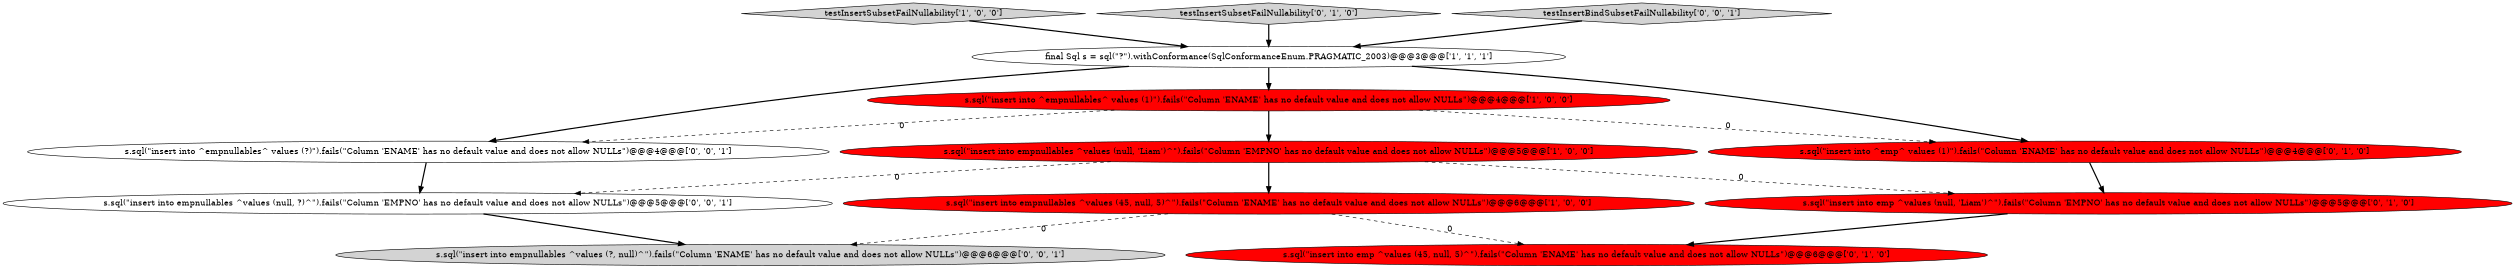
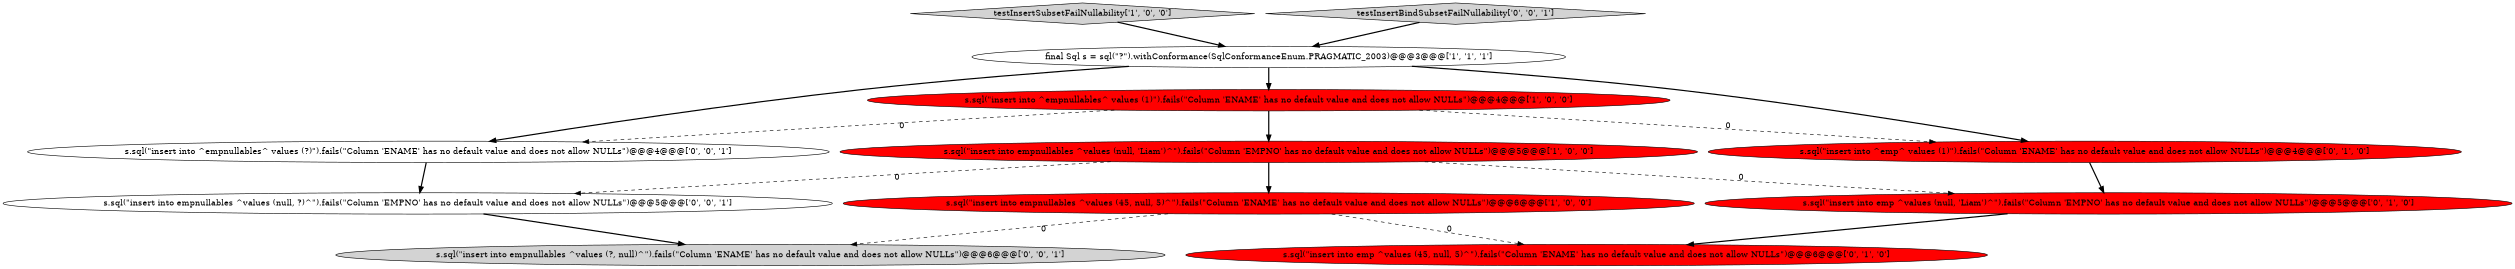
node "testInsertSubsetFailNullability['0', '1', '0']": removed
